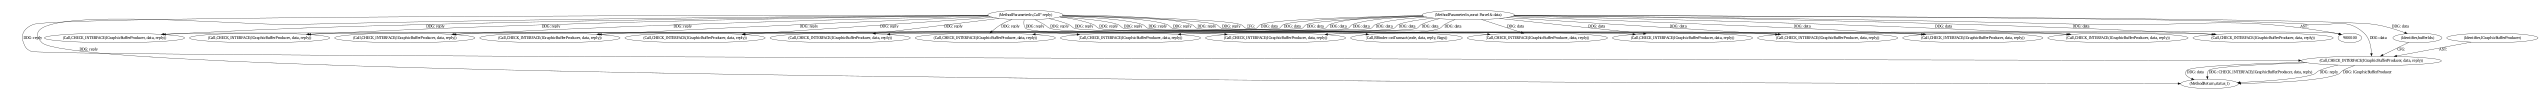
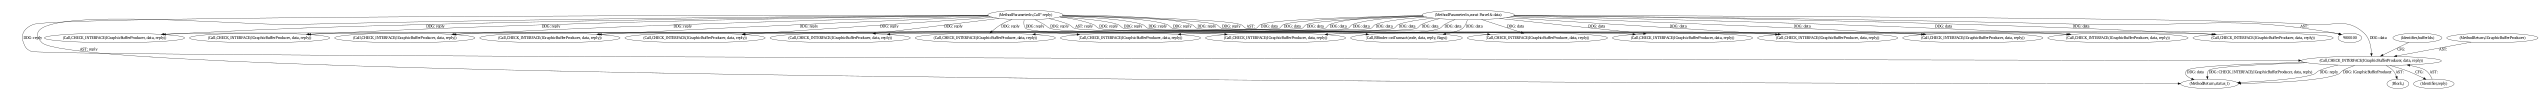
edge "(MethodParameterIn,const Parcel& data)" -> "(Identifier,bufferIdx)": now "(MethodParameterIn,const Parcel& data)" -> "(Call,BBinder::onTransact(code, data, reply, flags))"
edge "(MethodParameterIn,Call* reply)" -> "(Call,BBinder::onTransact(code, data, reply, flags))": label "DDG: reply" -> "AST: reply"
edge "(MethodParameterIn,Call* reply)" -> "9000100": label "CFG: " -> "AST: "
node "(Identifier,IGraphicBufferProducer)": label "(Identifier,IGraphicBufferProducer)" -> "(MethodReturn,IGraphicBufferProducer)"
edge "(MethodParameterIn,Call* reply)" -> "(MethodReturn,status_t)": label "DDG: reply" -> "AST: reply"
node "(Block,)": added
node "(Identifier,reply)": added
